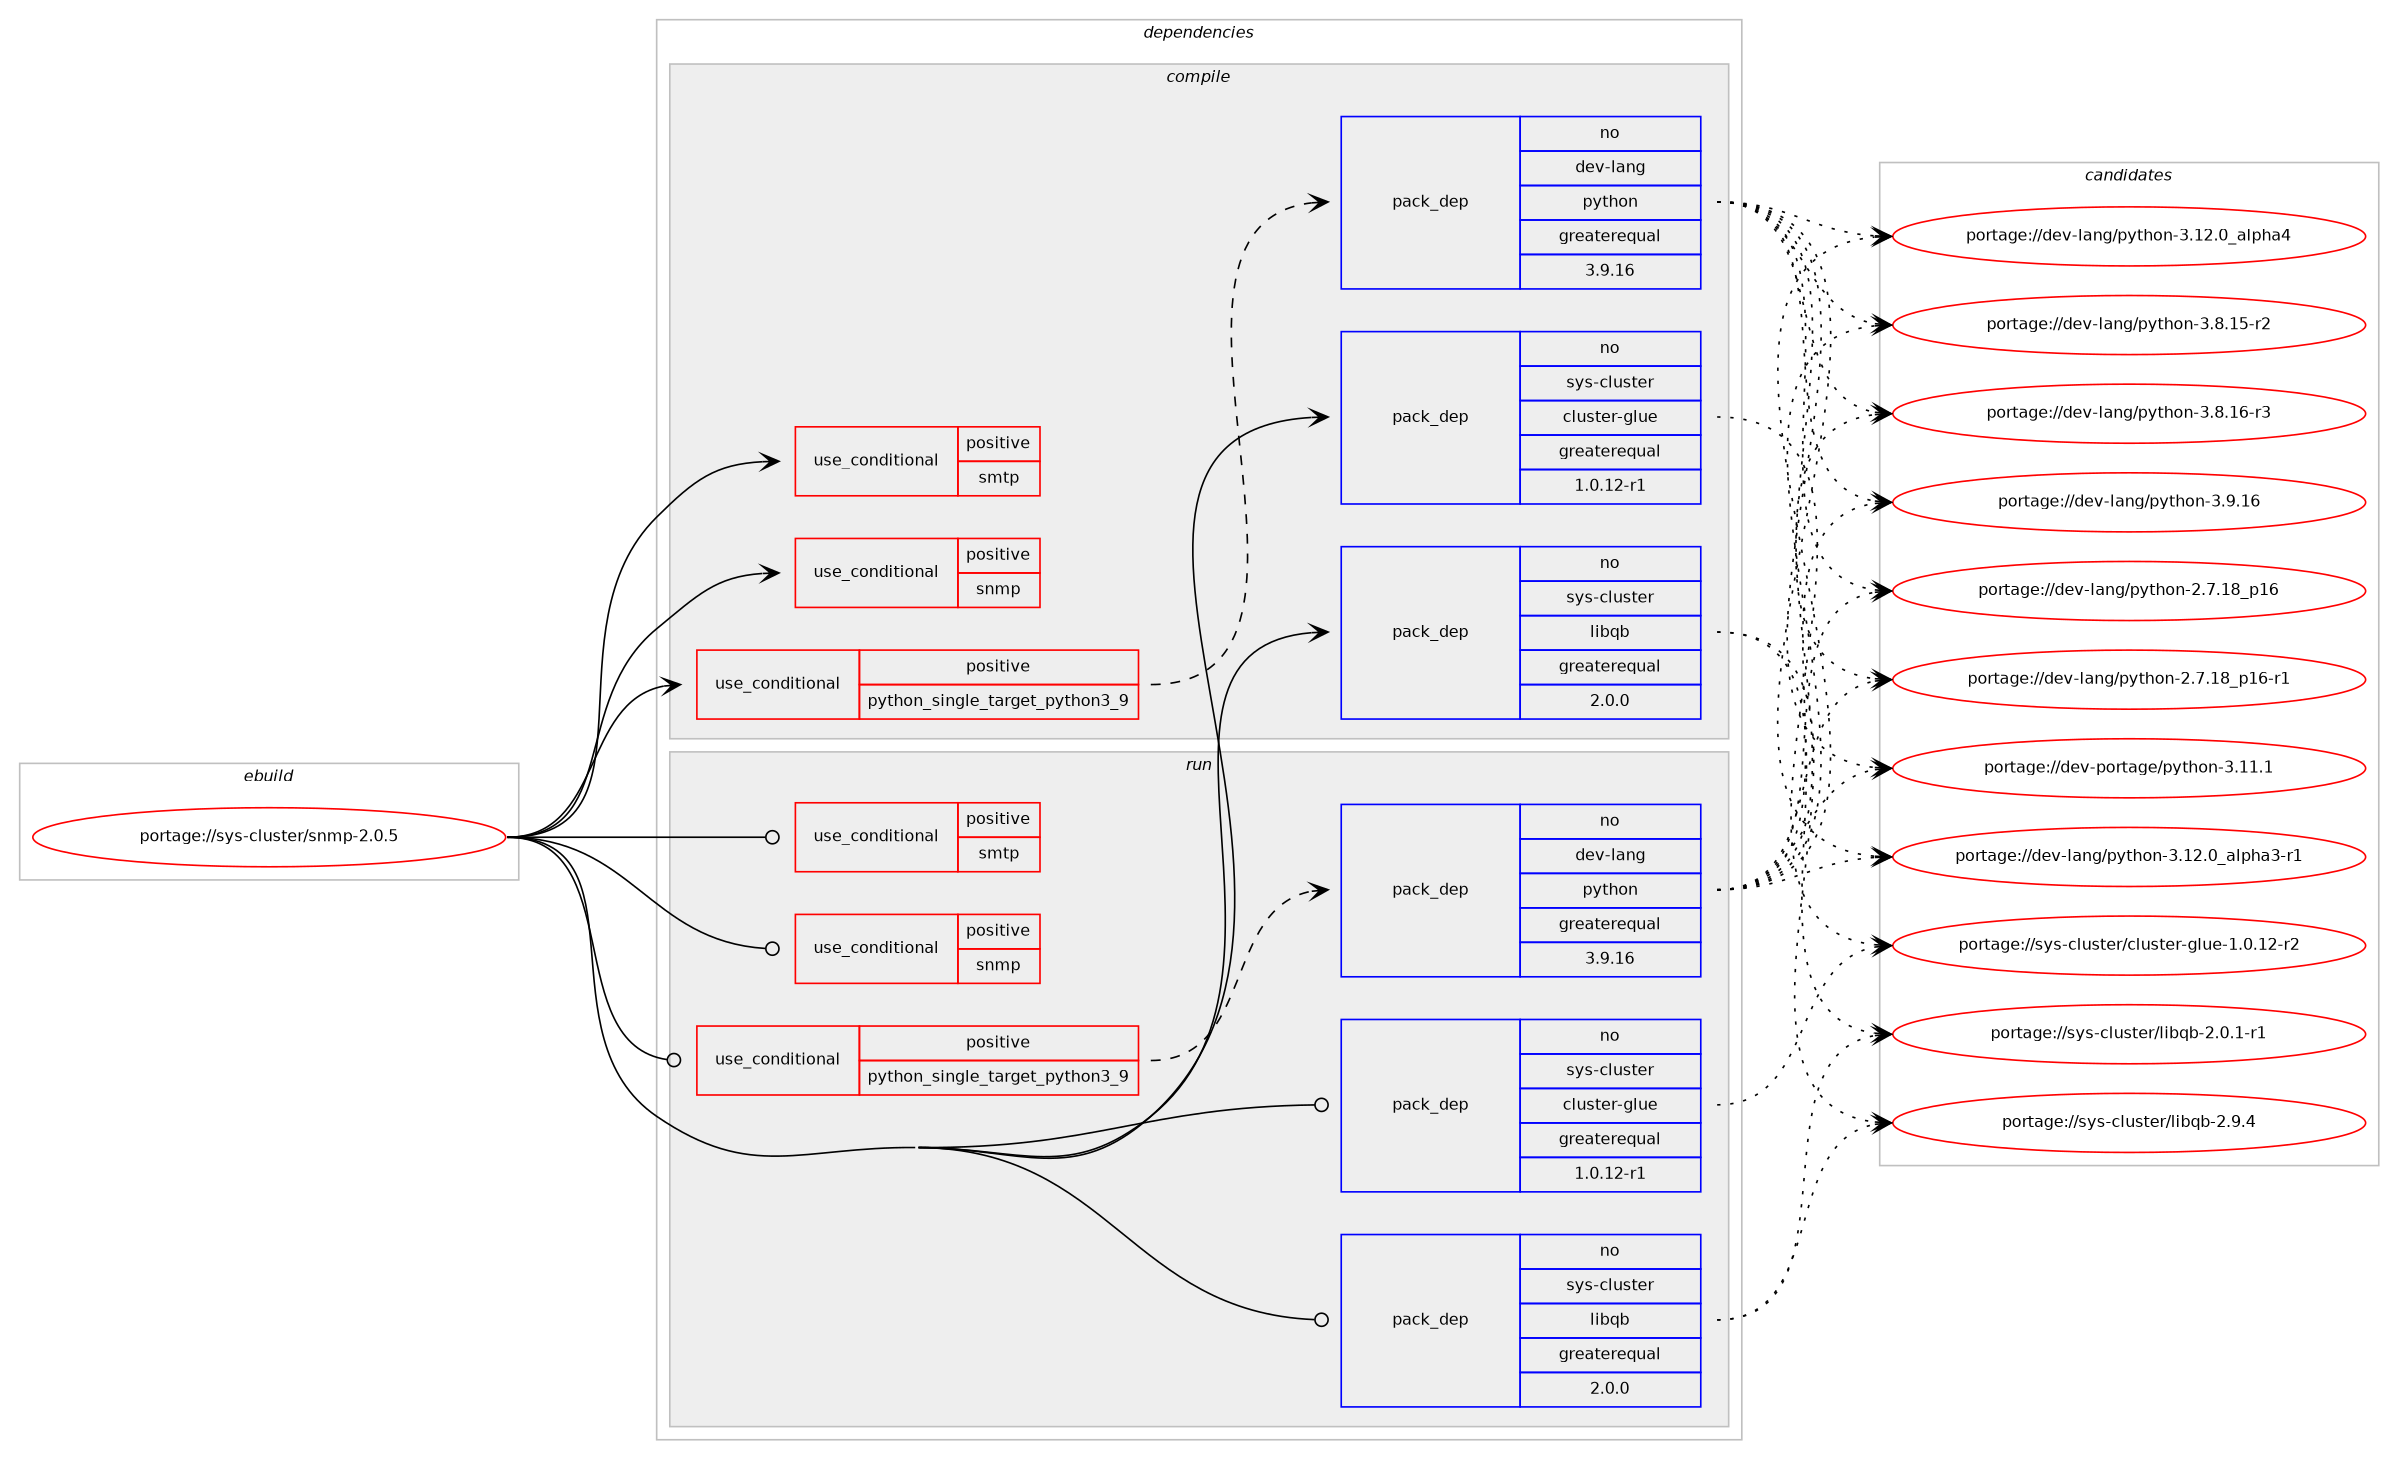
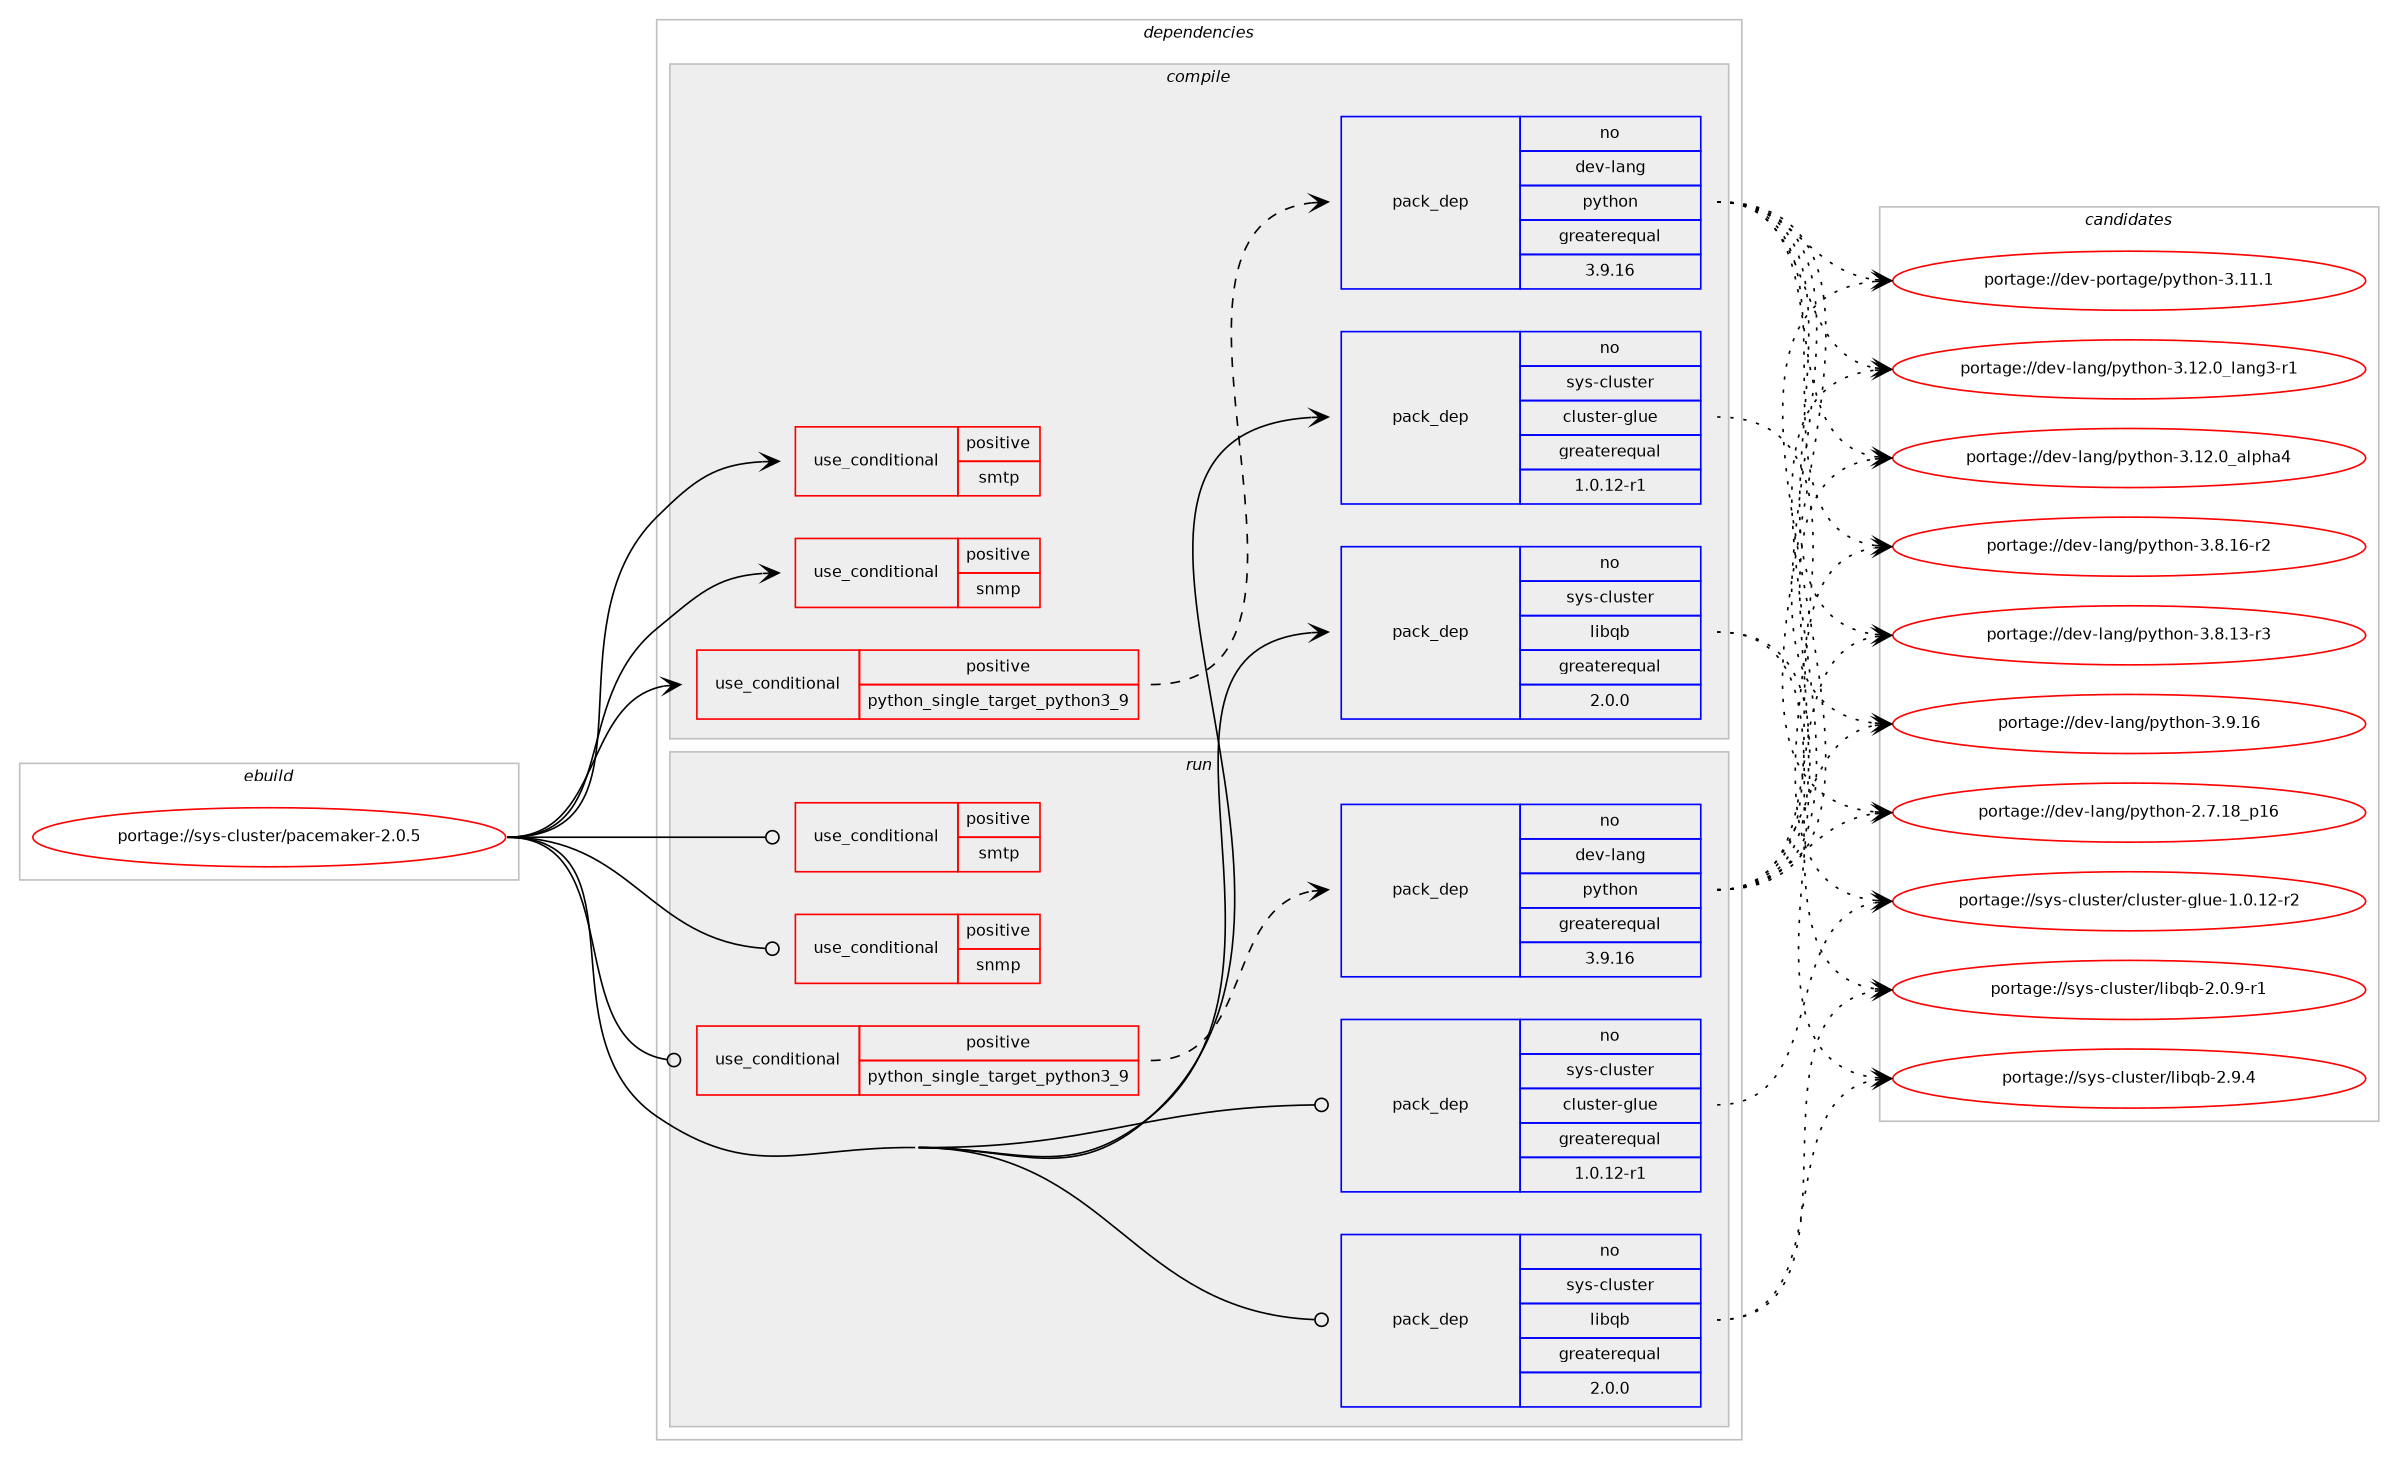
node "portage://dev-lang/python-3.8.15-r2": label "portage://dev-lang/python-3.8.15-r2" -> "portage://dev-lang/python-3.8.16-r2"
node "portage://dev-lang/python-3.8.16-r3": label "portage://dev-lang/python-3.8.16-r3" -> "portage://dev-lang/python-3.8.13-r3"
node "portage://dev-lang/python-2.7.18_p16-r1": removed
node "portage://sys-cluster/snmp-2.0.5": label "portage://sys-cluster/snmp-2.0.5" -> "portage://sys-cluster/pacemaker-2.0.5"
node "portage://dev-lang/python-3.12.0_alpha3-r1": label "portage://dev-lang/python-3.12.0_alpha3-r1" -> "portage://dev-lang/python-3.12.0_lang3-r1"
node "portage://sys-cluster/libqb-2.0.1-r1": label "portage://sys-cluster/libqb-2.0.1-r1" -> "portage://sys-cluster/libqb-2.0.9-r1"
